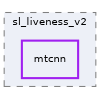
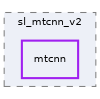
cluster "sl_liveness_v2": label "sl_liveness_v2" -> "sl_mtcnn_v2"
